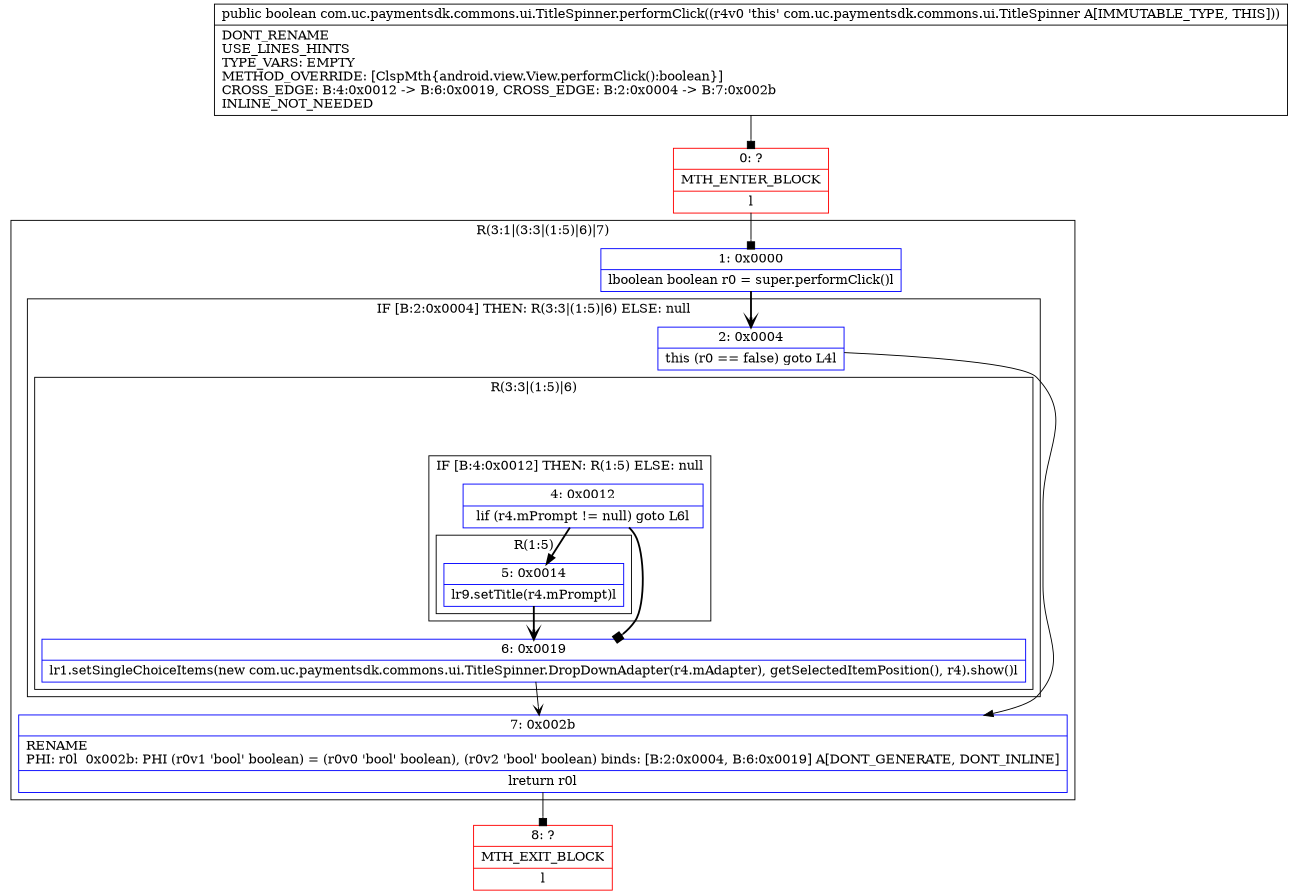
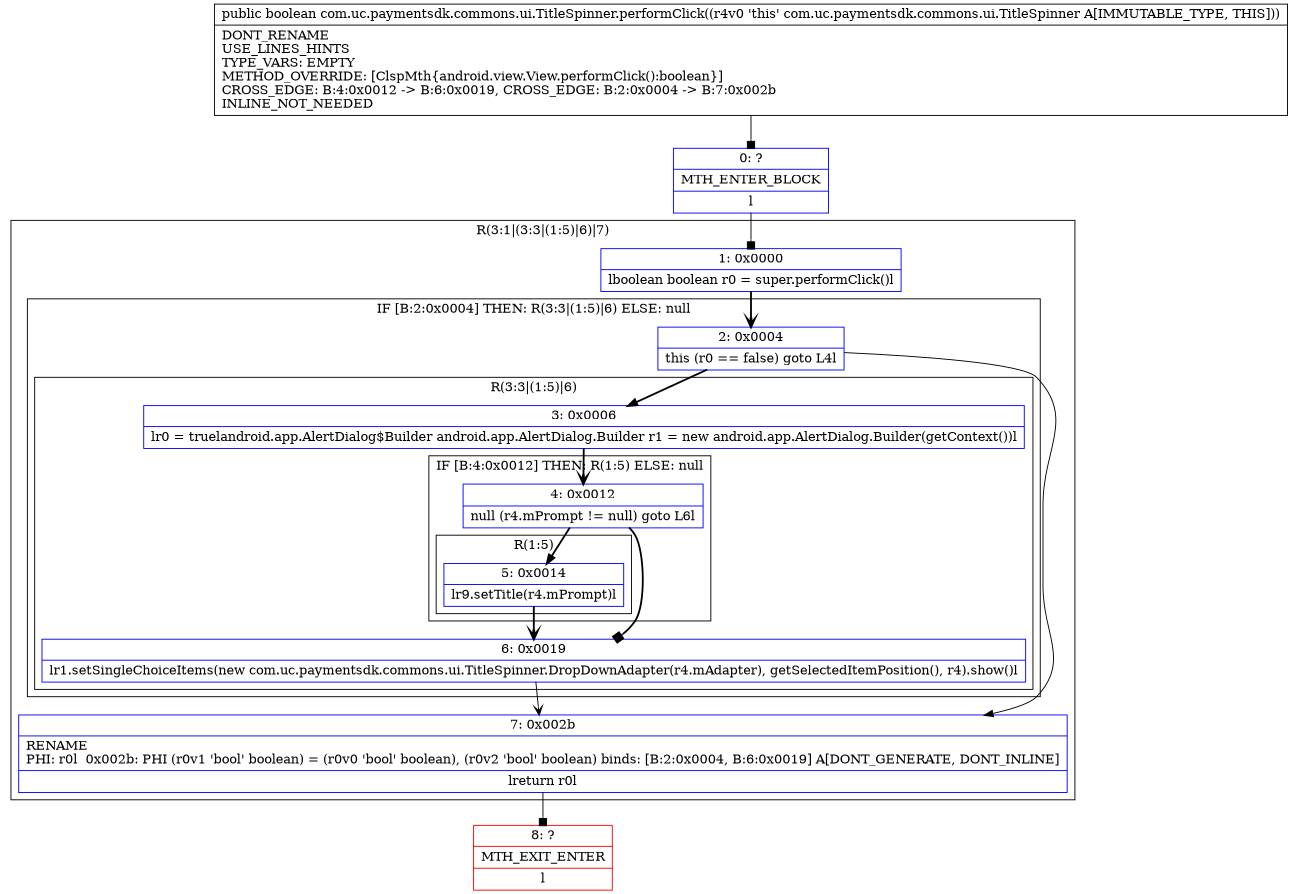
node "0: ?": color red -> blue
node "3: 0x0006": added
node "4: 0x0012": text "lif (r4.mPrompt != null) goto L6l" -> "null (r4.mPrompt != null) goto L6l"
node "8: ?": text "MTH_EXIT_BLOCK" -> "MTH_EXIT_ENTER"
